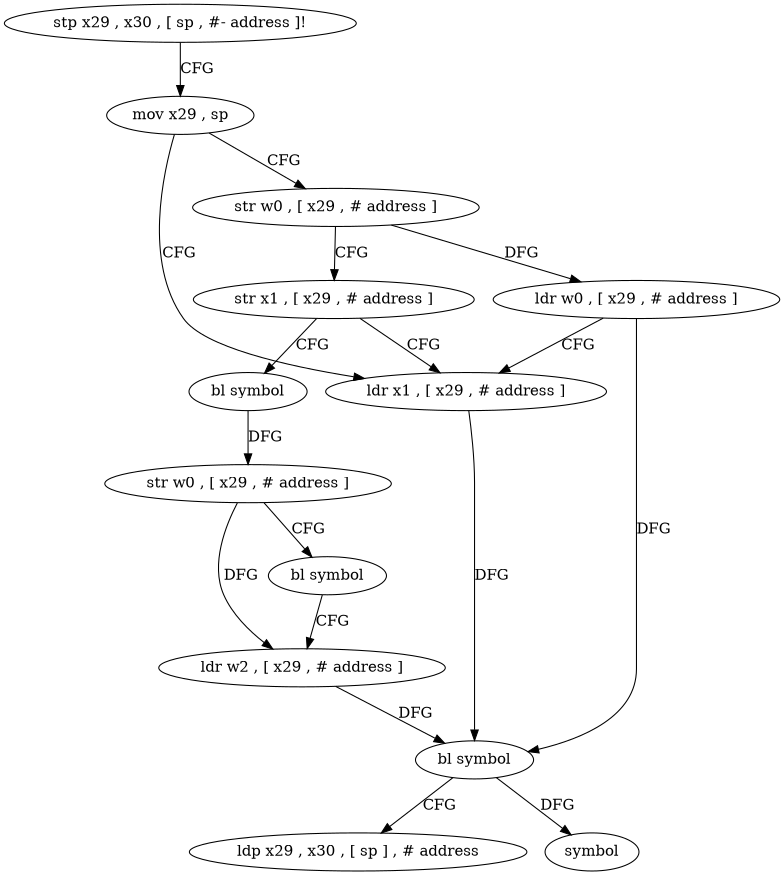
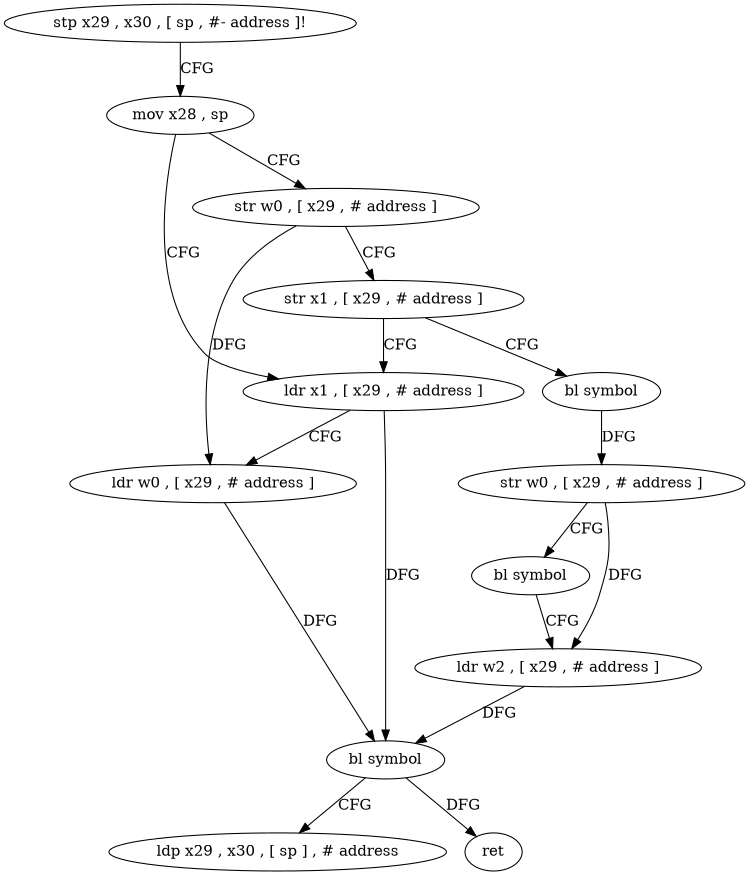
node "mov x29 , sp": label "mov x29 , sp" -> "mov x28 , sp"
edge "ldr w0 , [ x29 , # address ]" -> "ldr x1 , [ x29 , # address ]": reversed
node "symbol": label "symbol" -> "ret"
